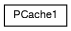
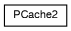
node "PCache1": label "PCache1" -> "PCache2"
